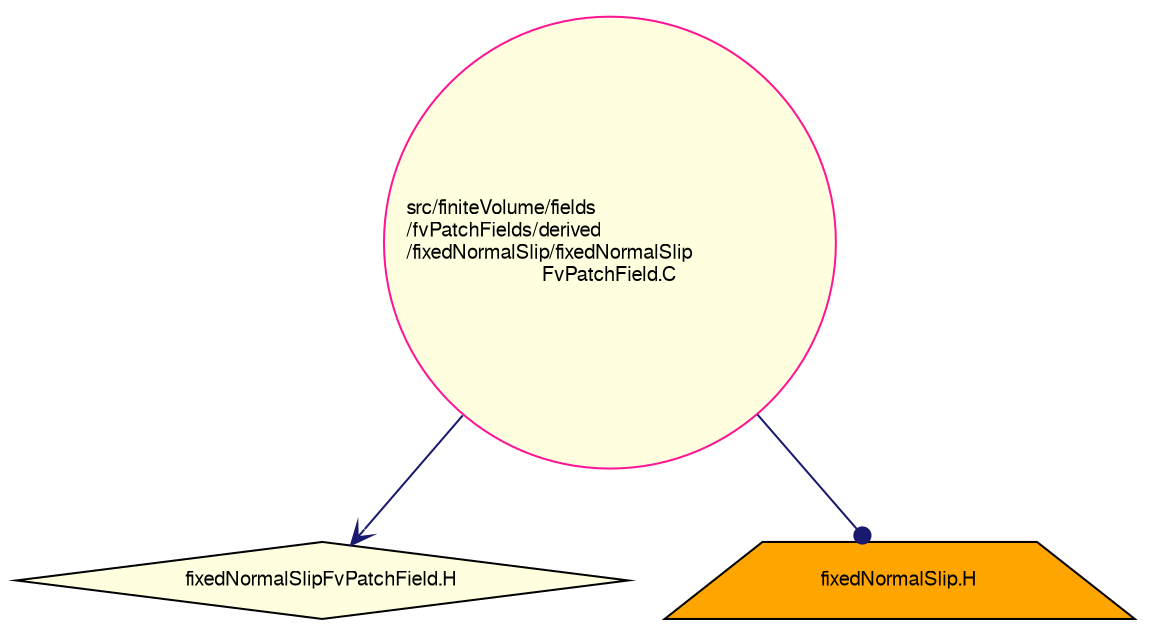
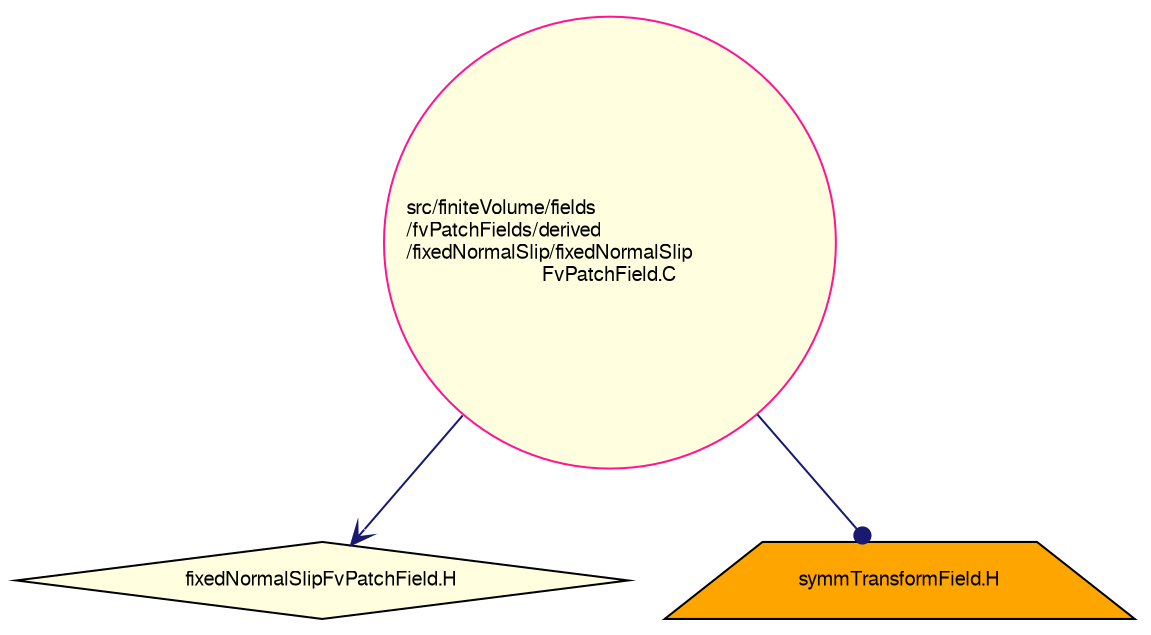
node "fixedNormalSlip.H": label "fixedNormalSlip.H" -> "symmTransformField.H"
